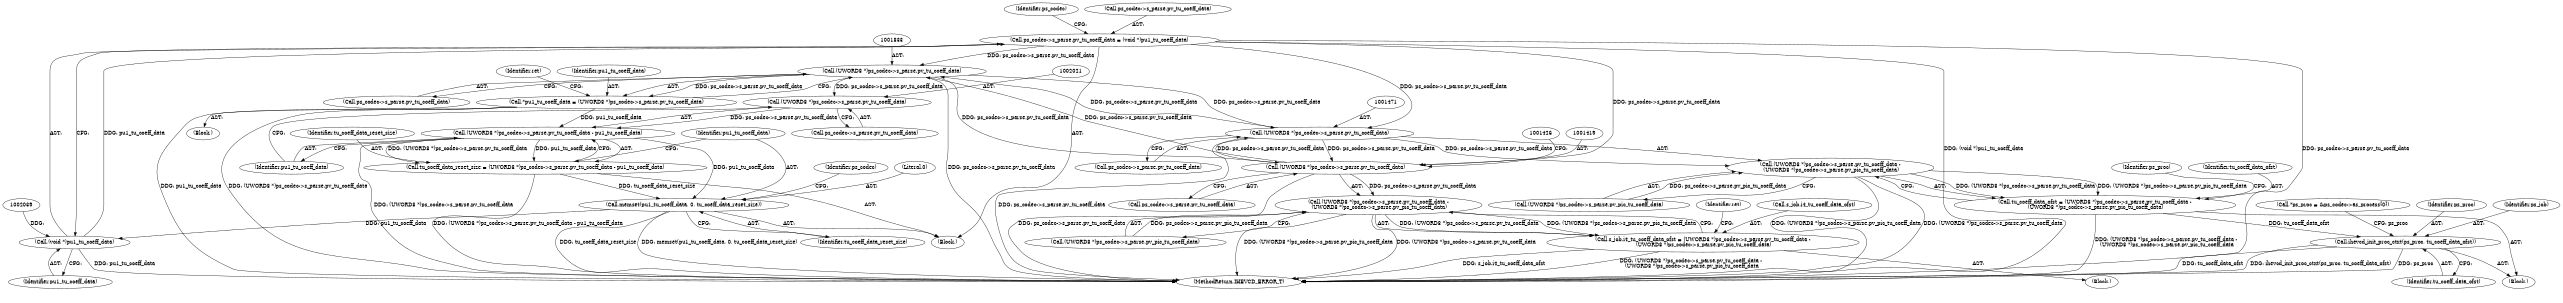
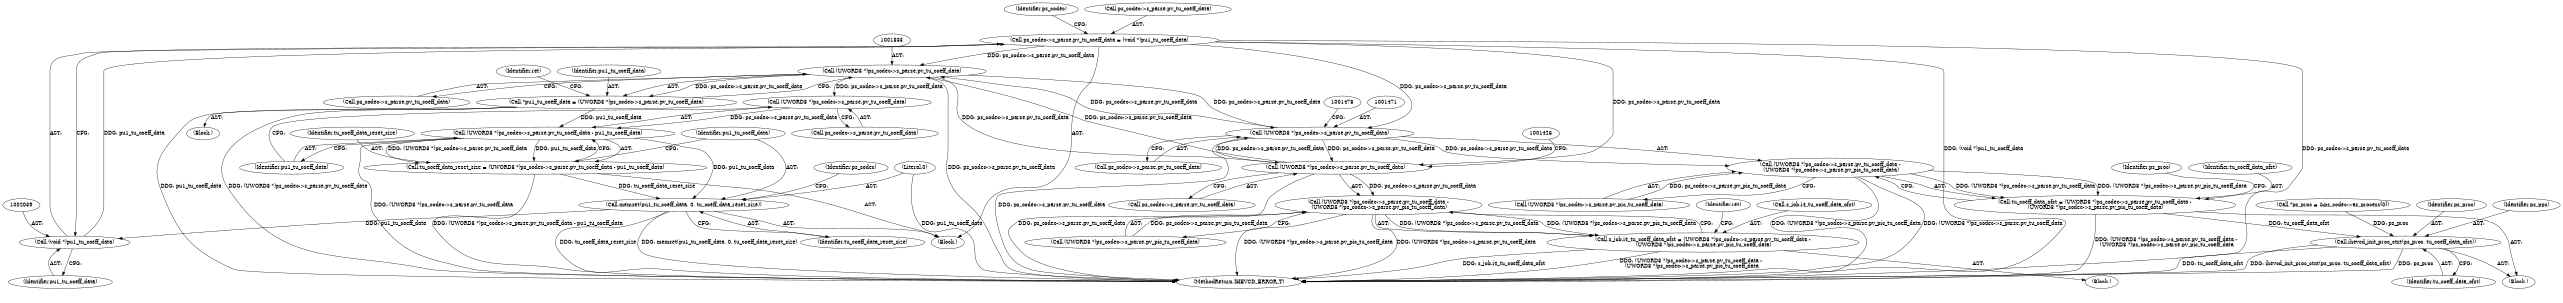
node "1002021": removed
node "1001478": added
node "1001419": removed
node "(Identifier,ps_job)": label "(Identifier,ps_job)" -> "(Identifier,ps_pps)"
edge "1002039" -> "(Call,(void *)pu1_tu_coeff_data)": label "DDG: " -> "AST: "
edge "(Call,*ps_proc = &ps_codec->as_process[0])" -> "(Call,ihevcd_init_proc_ctxt(ps_proc, tu_coeff_data_ofst))": label "CFG: ps_proc" -> "DDG: ps_proc"
edge "(Call,(void *)pu1_tu_coeff_data)" -> "(MethodReturn,IHEVCD_ERROR_T)": now "(Literal,0)" -> "(MethodReturn,IHEVCD_ERROR_T)"
